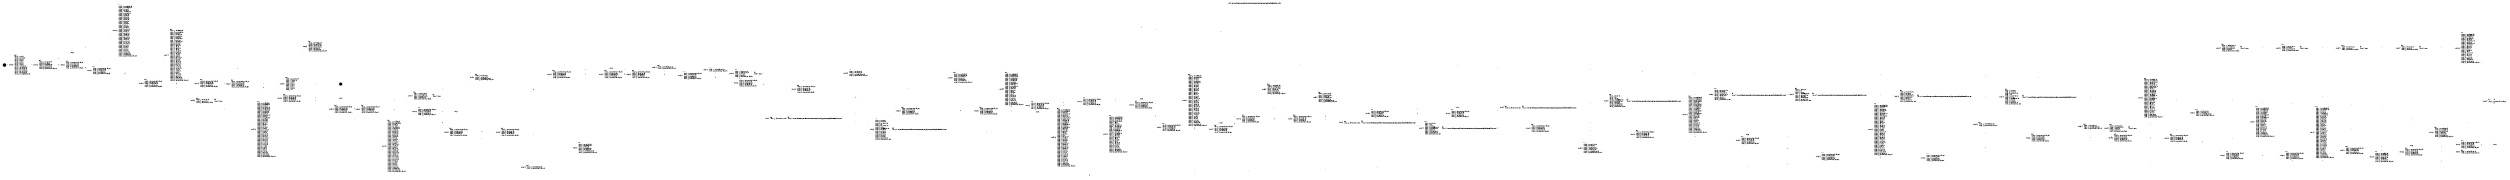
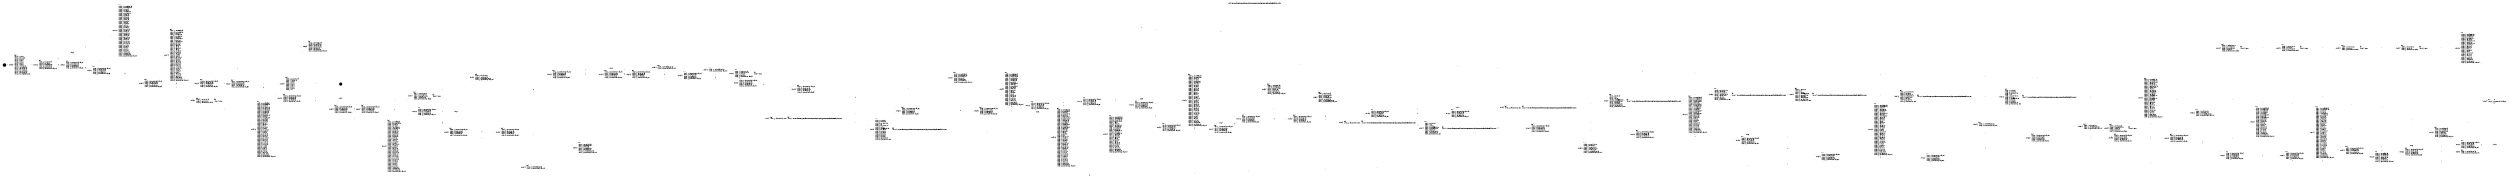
node "0x402038 [29]": removed
